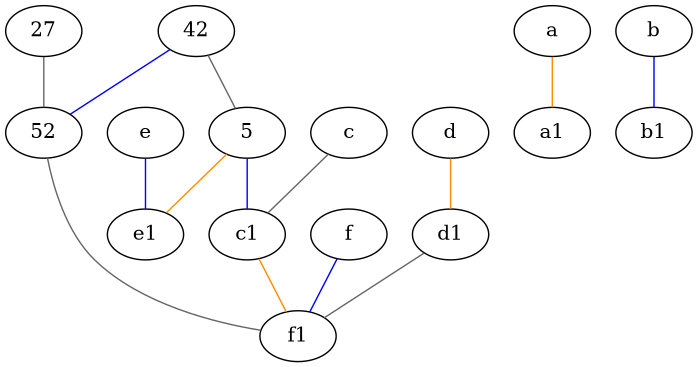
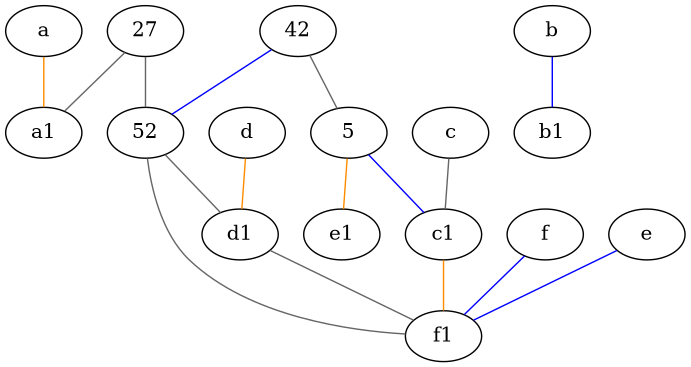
edge "27" -- "a1": added
edge "e" -- "e1": now "e" -- "f1"
edge "52" -- "d1": added
